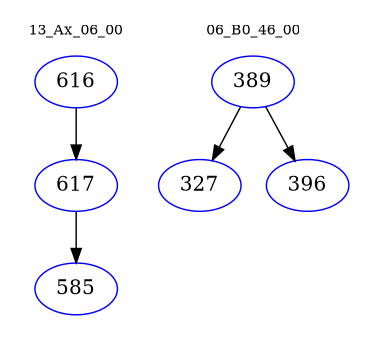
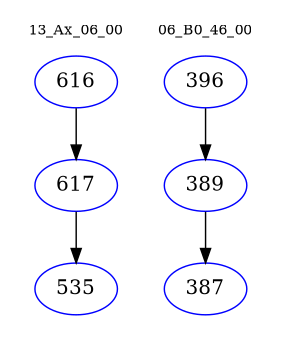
edge "389" -> "396": reversed
node "327": label "327" -> "387"
node "585": label "585" -> "535"
